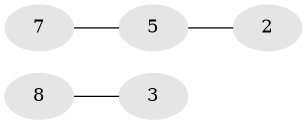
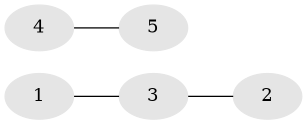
node "7": label "7" -> "4"
edge "5" -- "2": now "3" -- "2"
node "8": label "8" -> "1"
